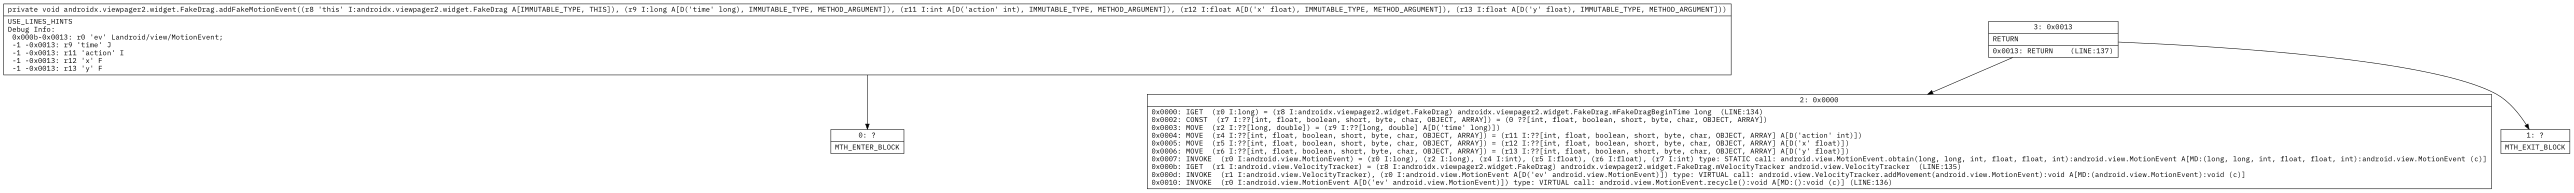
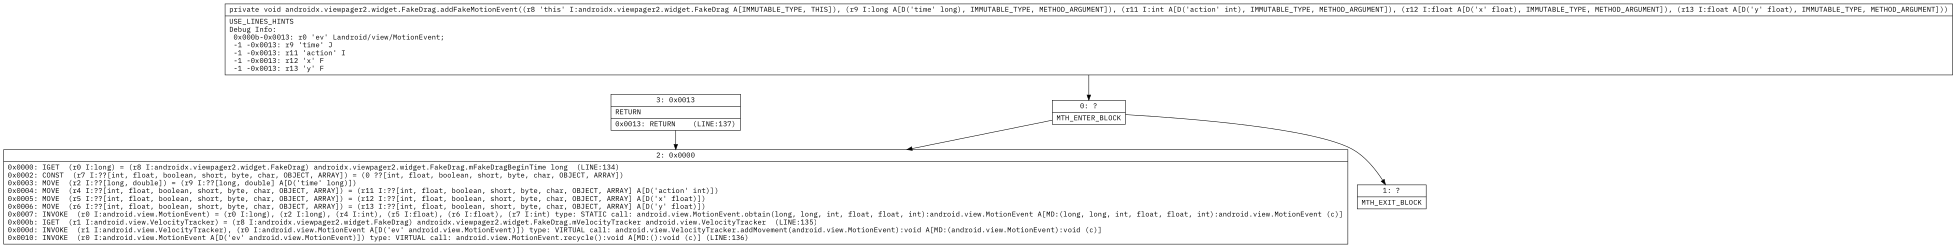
edge "3: 0x0013" -> "1: ?": now "0: ?" -> "1: ?"
edge "0: ?" -> "2: 0x0000": added
